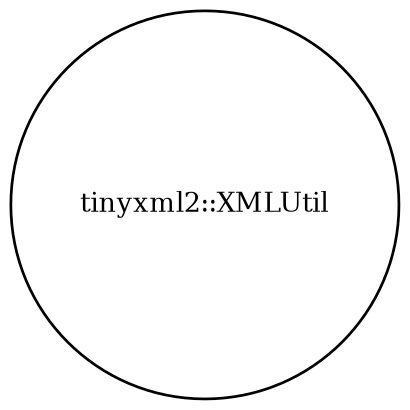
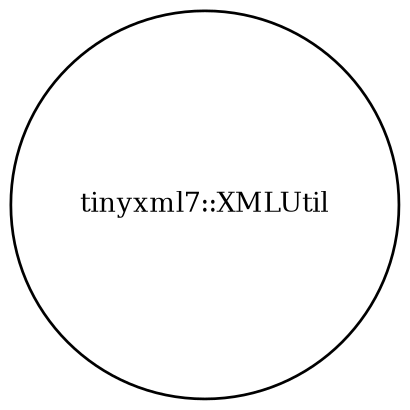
node "tinyxml2::XMLUtil": label "tinyxml2::XMLUtil" -> "tinyxml7::XMLUtil"
